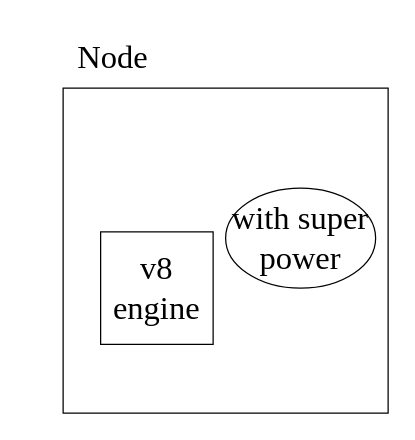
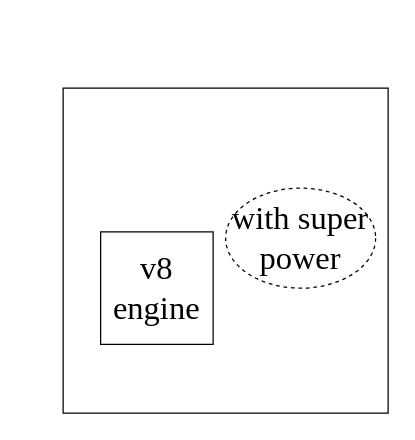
node "Node": removed
node "with super power": style solid -> dashed
